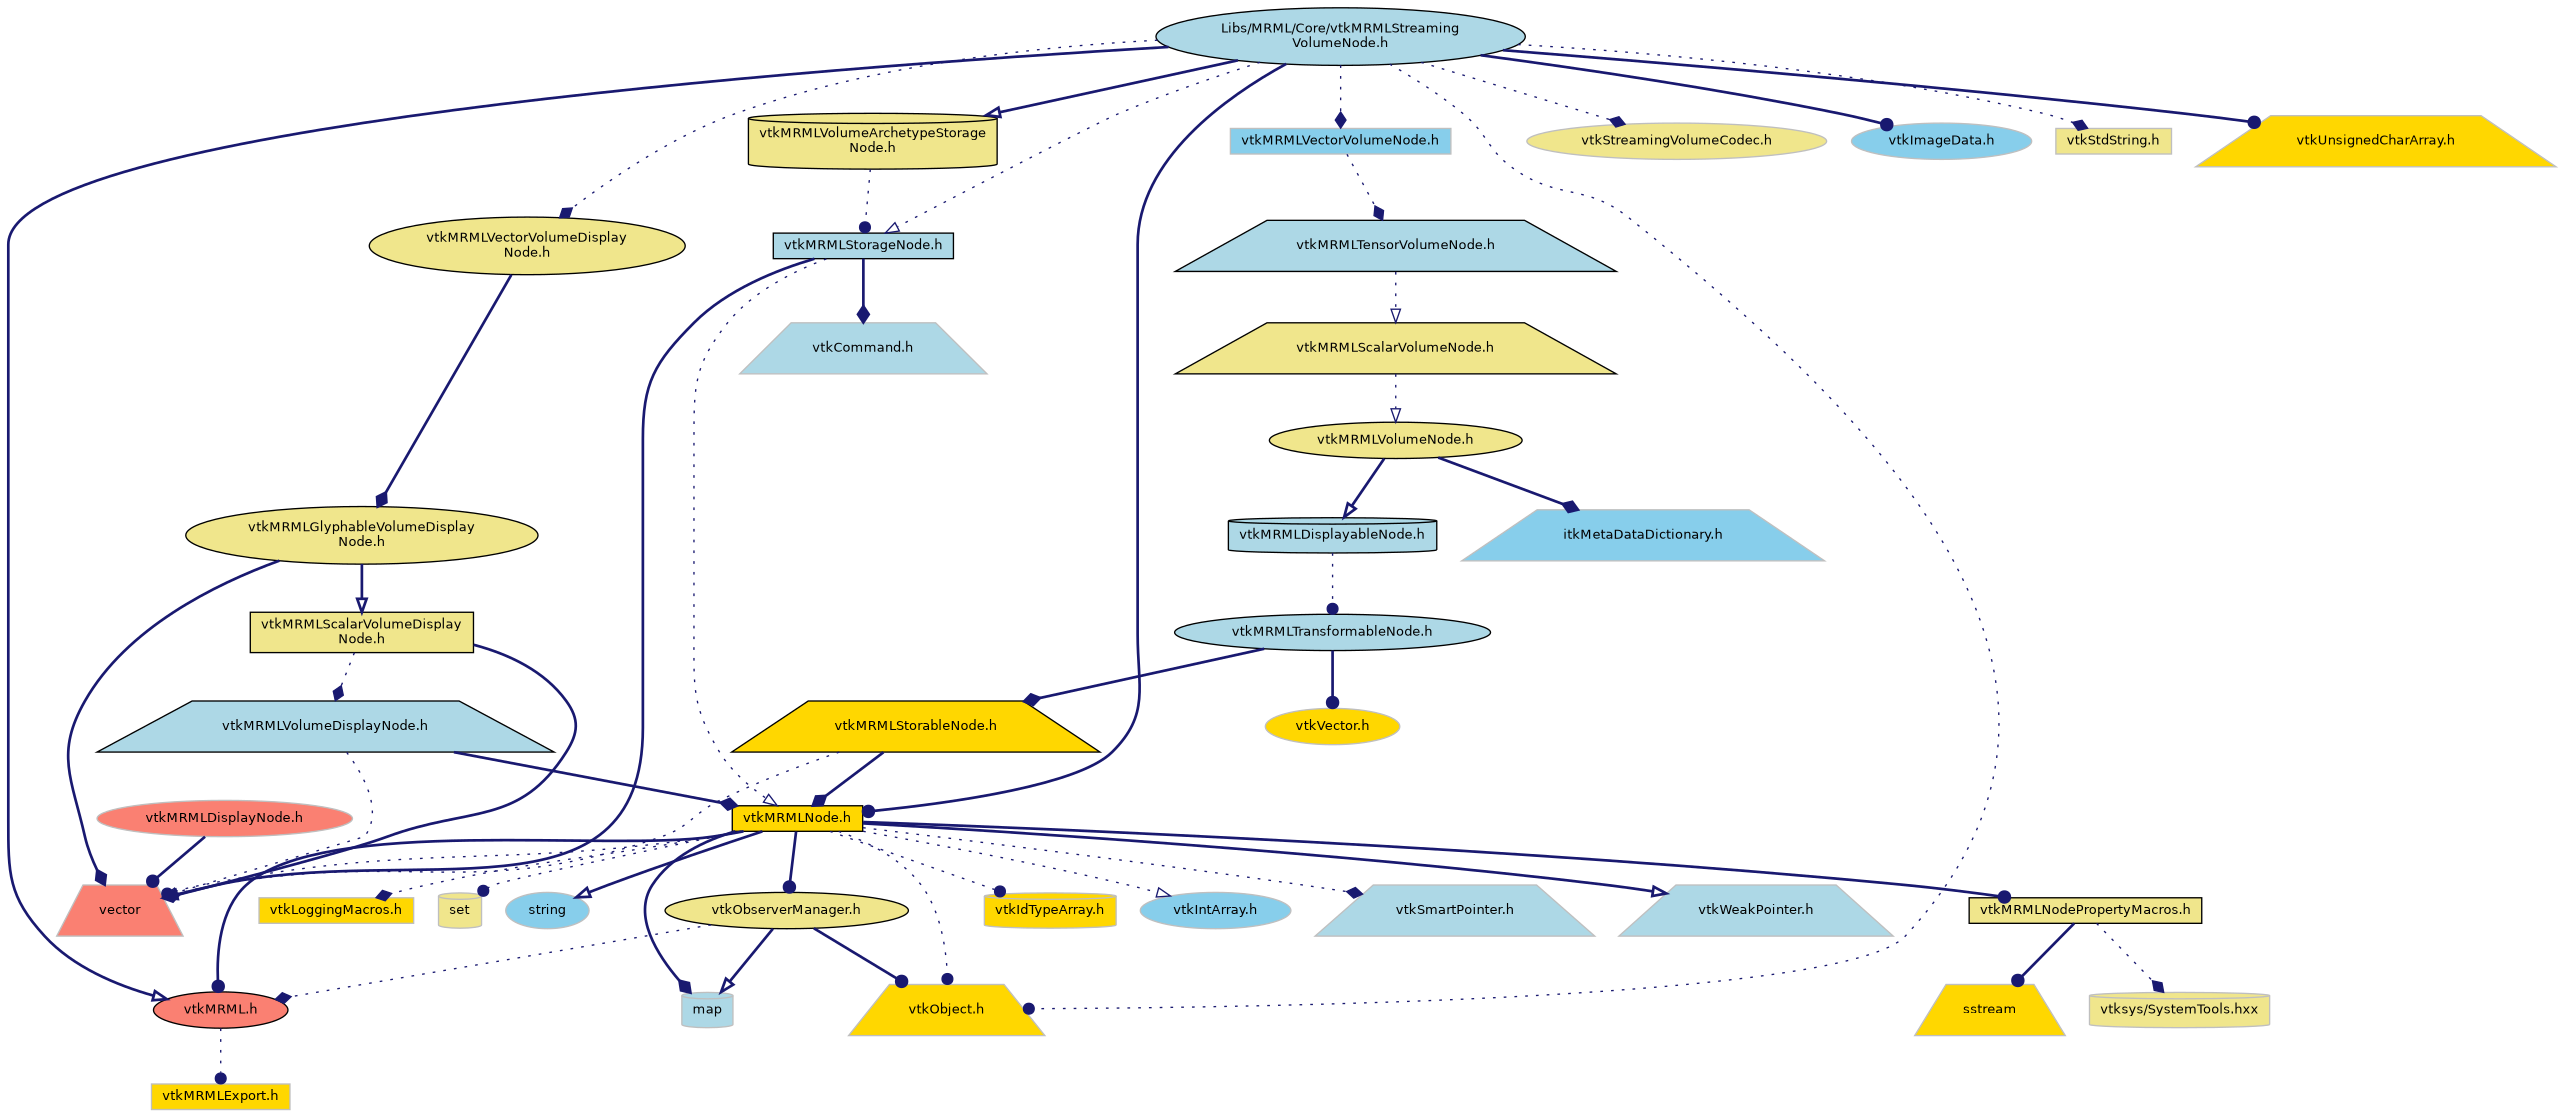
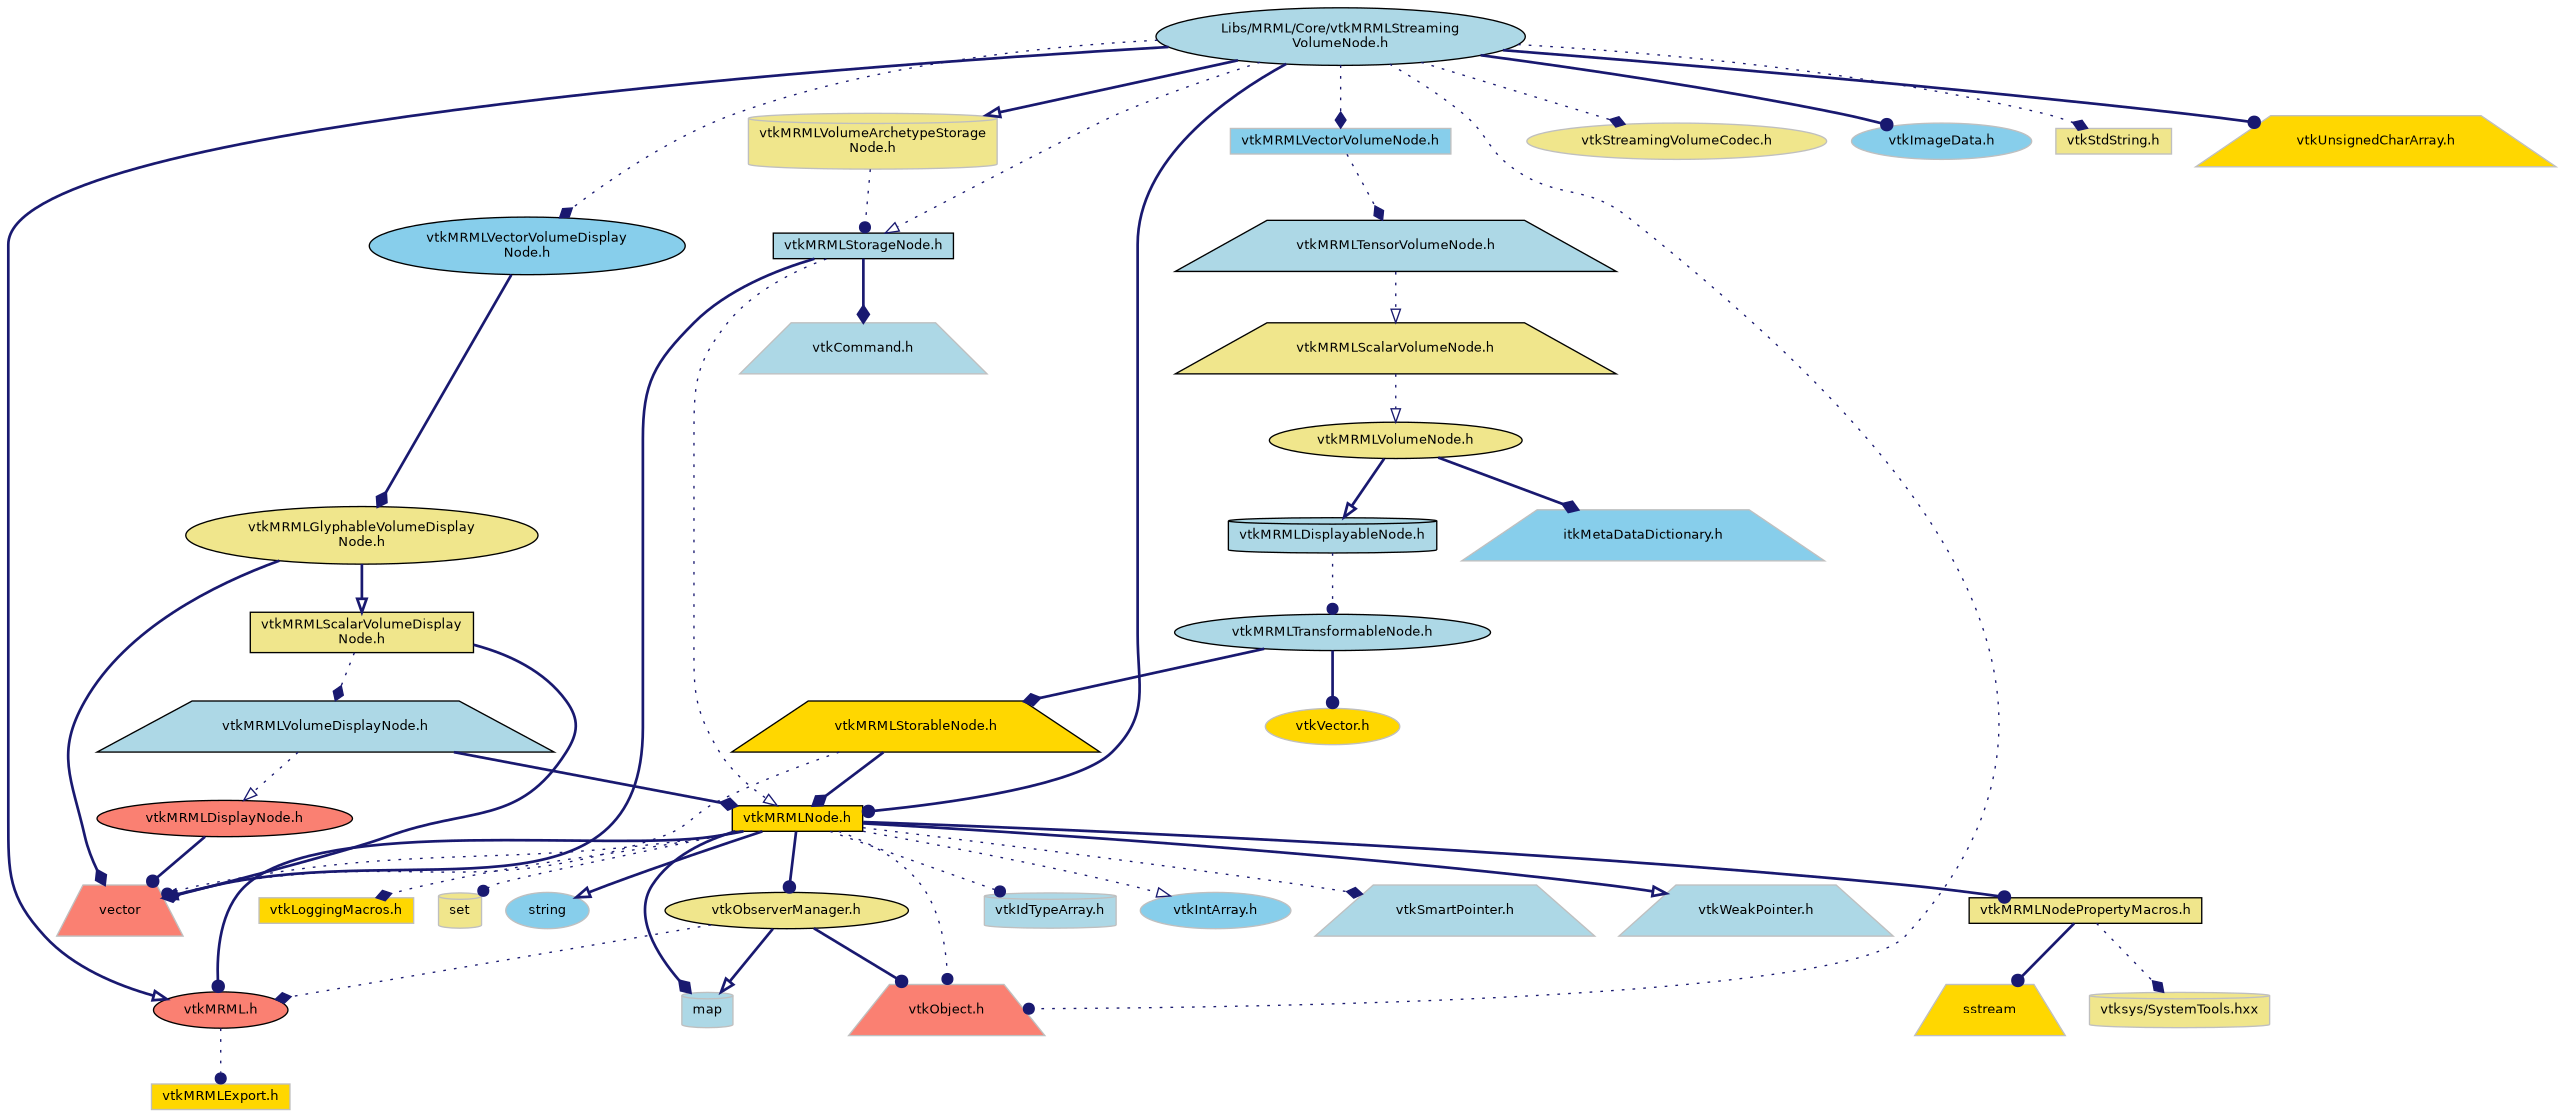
node "vtkMRMLVolumeArchetypeStorage Node.h": color black -> grey75
node "vtkMRMLVectorVolumeDisplay Node.h": fillcolor khaki -> skyblue
node "vtkMRMLDisplayNode.h": color grey75 -> black
edge "vtkMRMLVolumeDisplayNode.h" -> "vector": now "vtkMRMLVolumeDisplayNode.h" -> "vtkMRMLDisplayNode.h"
node "vtkIdTypeArray.h": fillcolor gold -> lightblue
node "vtkObject.h": fillcolor gold -> salmon
